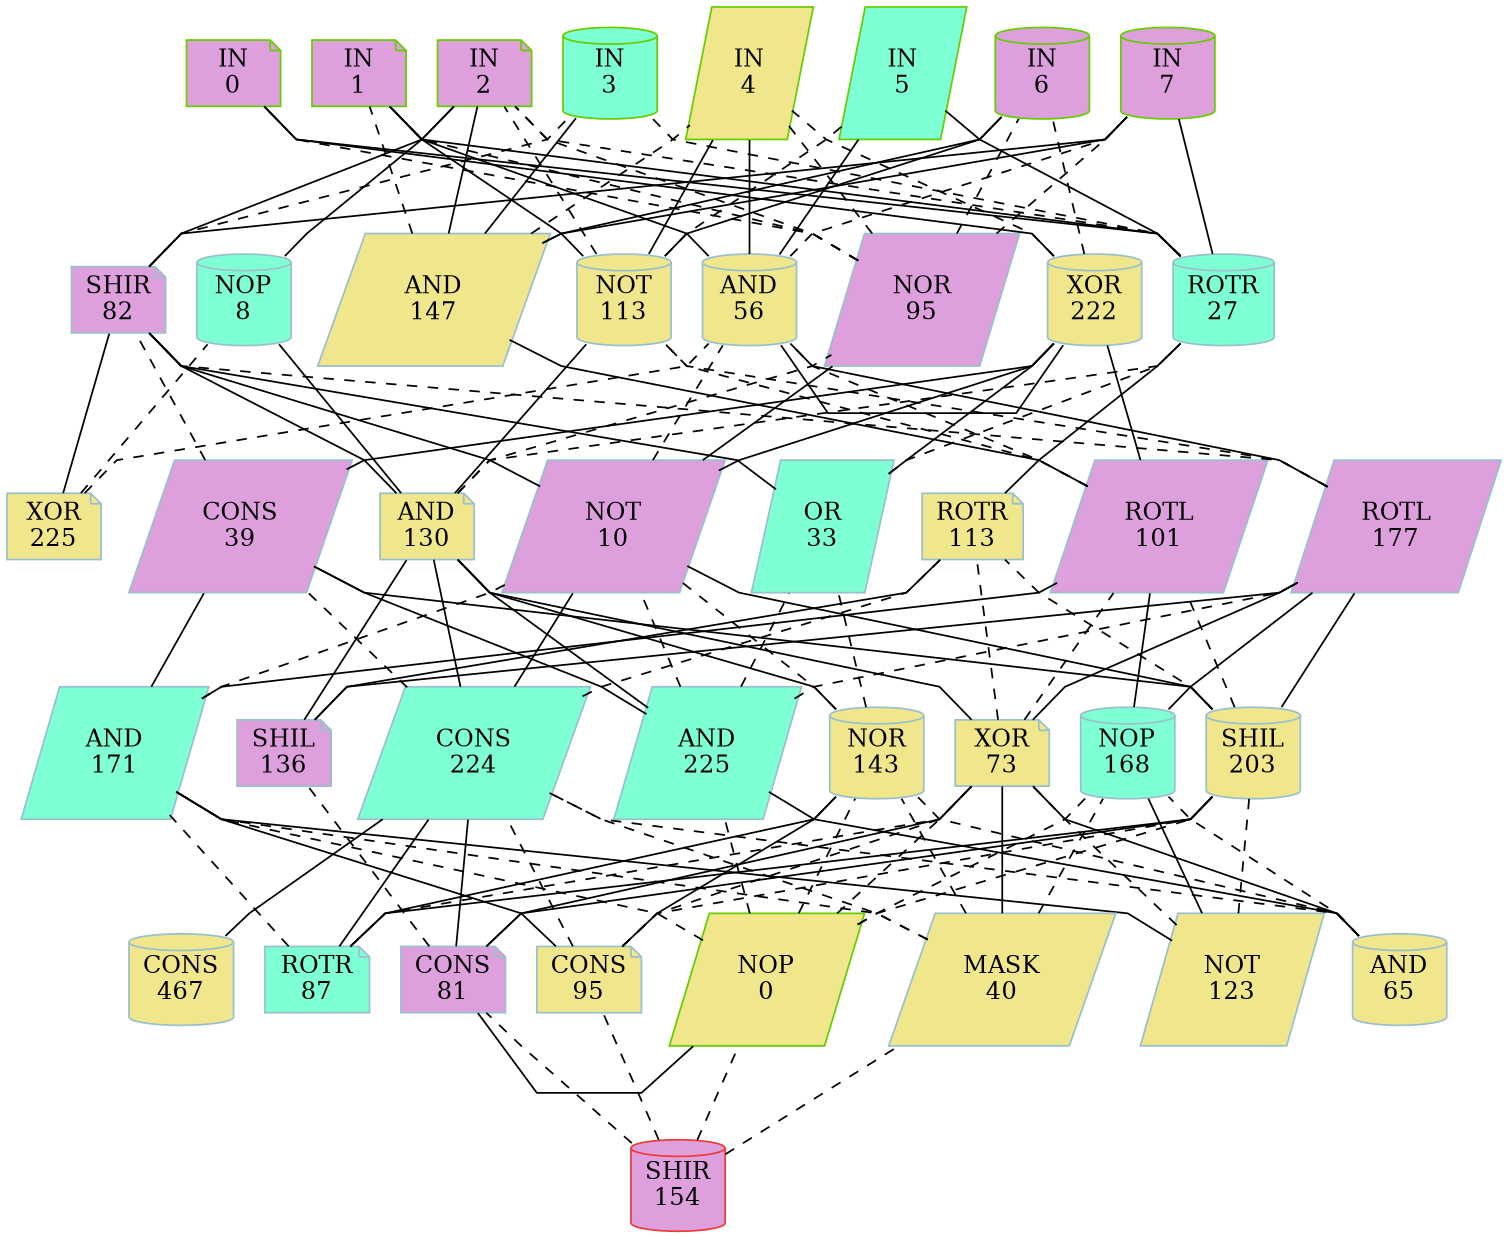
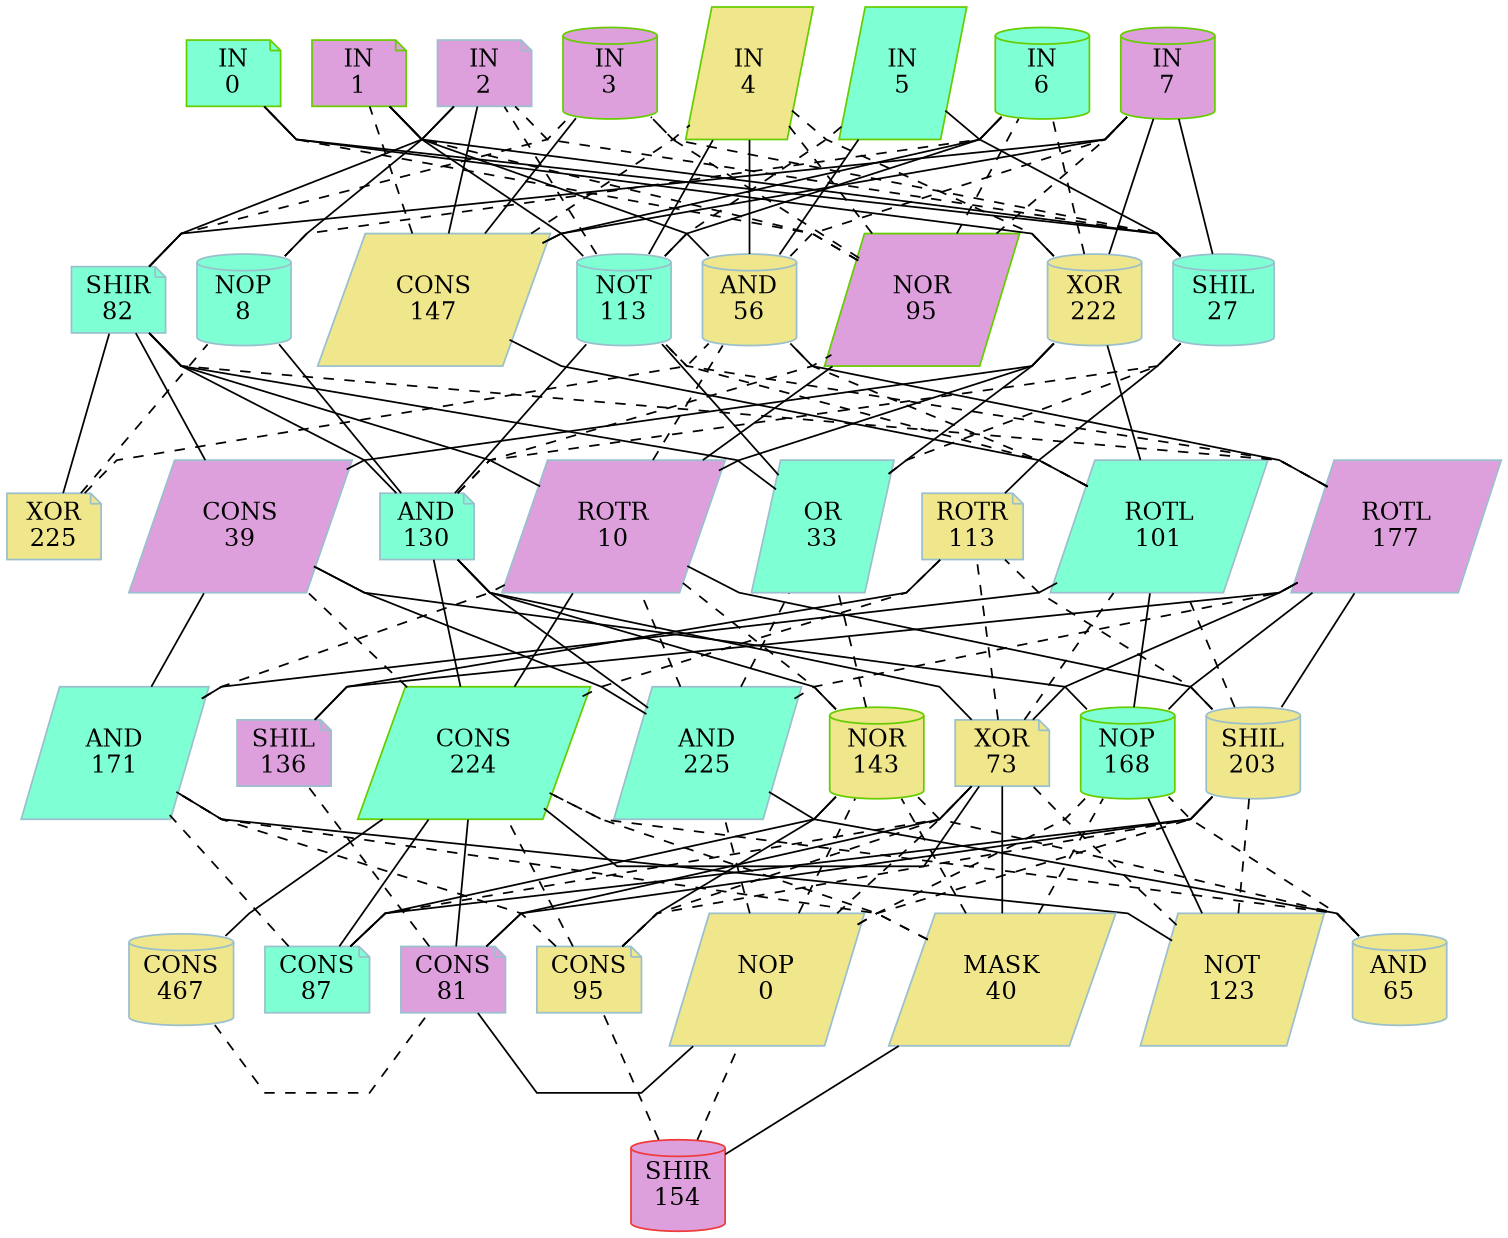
node "IN 0": fillcolor plum -> aquamarine
node "IN 2": color chartreuse3 -> lightblue3
node "IN 3": fillcolor aquamarine -> plum
node "IN 6": fillcolor plum -> aquamarine
edge "IN 6" -- "NOP 8": added
edge "IN 2" -- "NOR 95": now "IN 3" -- "NOR 95"
node "SHIR 82": fillcolor plum -> aquamarine
node "AND 147": label "AND 147" -> "CONS 147"
node "NOT 113": fillcolor khaki -> aquamarine
node "NOR 95": color lightblue3 -> chartreuse3
node "ROTR 27": label "ROTR 27" -> "SHIL 27"
edge "SHIR 82" -- "CONS 39": style dashed -> solid
edge "AND 56" -- "XOR 222": now "IN 7" -- "XOR 222"
edge "NOT 113" -- "OR 33": added
node "AND 130": fillcolor khaki -> aquamarine
node "NOT 10": label "NOT 10" -> "ROTR 10"
node "ROTL 101": fillcolor plum -> aquamarine
edge "CONS 39" -- "SHIL 203": now "CONS 39" -- "NOP 168"
edge "AND 130" -- "SHIL 136": removed
node "CONS 224": color lightblue3 -> chartreuse3
node "NOR 143": color lightblue3 -> chartreuse3
node "NOP 168": color lightblue3 -> chartreuse3
edge "AND 171" -- "CONS 95": style solid -> dashed
edge "XOR 73" -- "AND 65": now "XOR 73" -- "CONS 224"
edge "AND 171" -- "NOP 0": removed
node "ROTR 87": label "ROTR 87" -> "CONS 87"
node "NOP 0": color chartreuse3 -> lightblue3
edge "CONS 81" -- "SHIR 154": now "CONS 81" -- "CONS 467"
edge "MASK 40" -- "SHIR 154": style dashed -> solid
